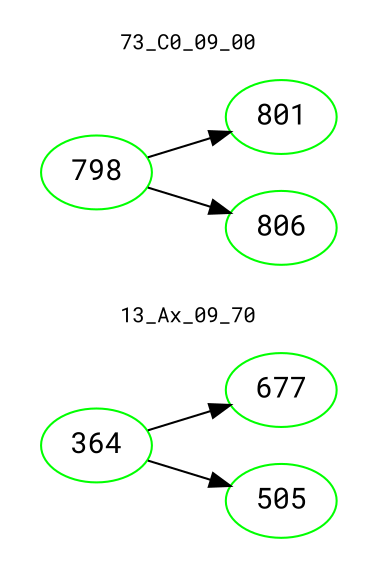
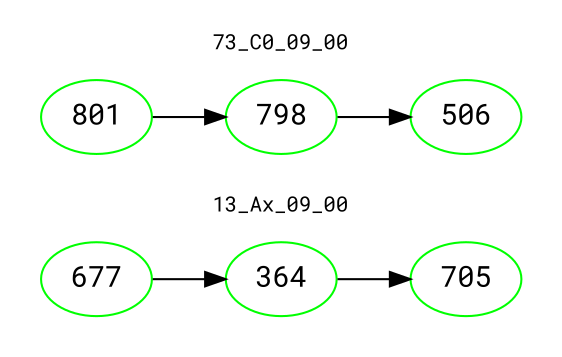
edge "798" -> "801": reversed
node "806": label "806" -> "506"
cluster "13_Ax_09_70": label "13_Ax_09_70" -> "13_Ax_09_00"
edge "364" -> "677": reversed
node "505": label "505" -> "705"
